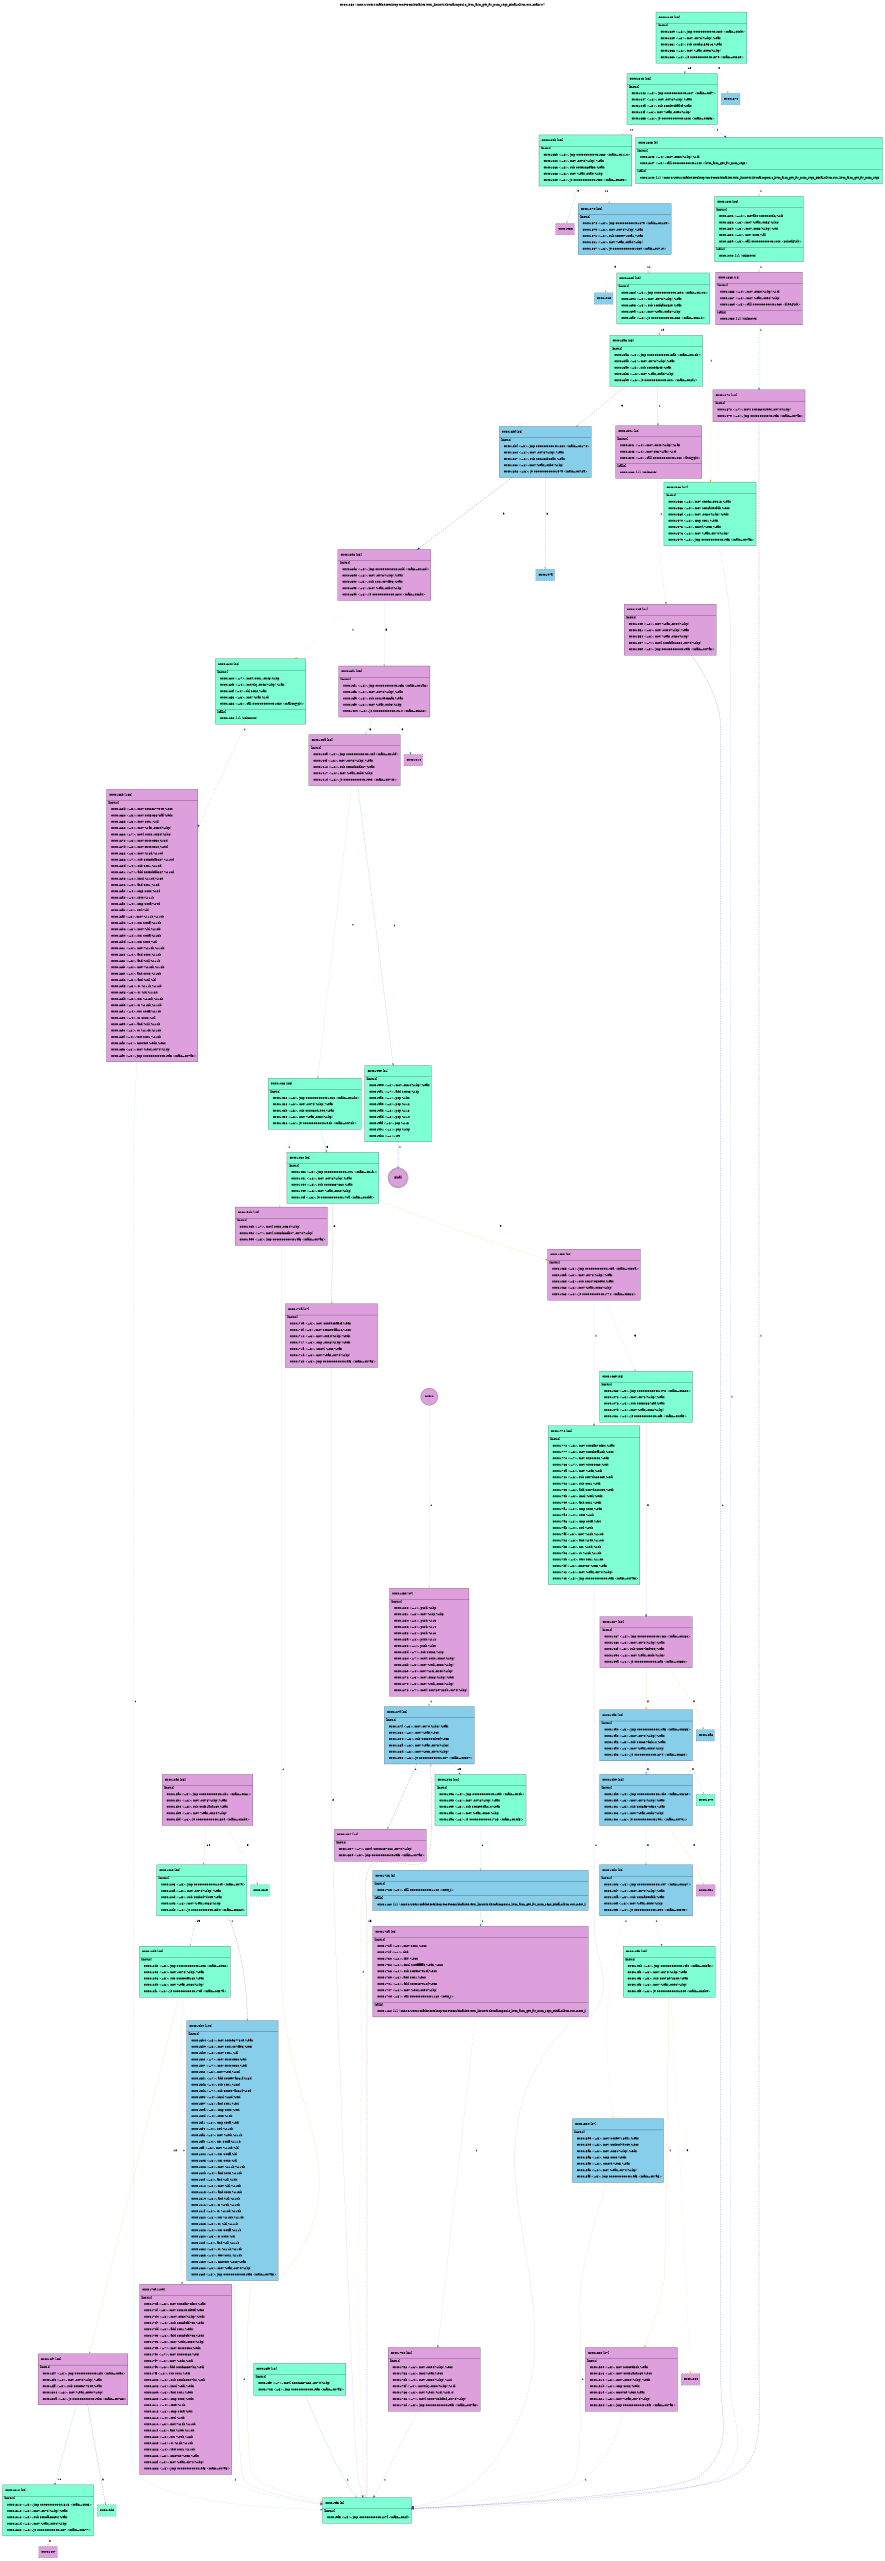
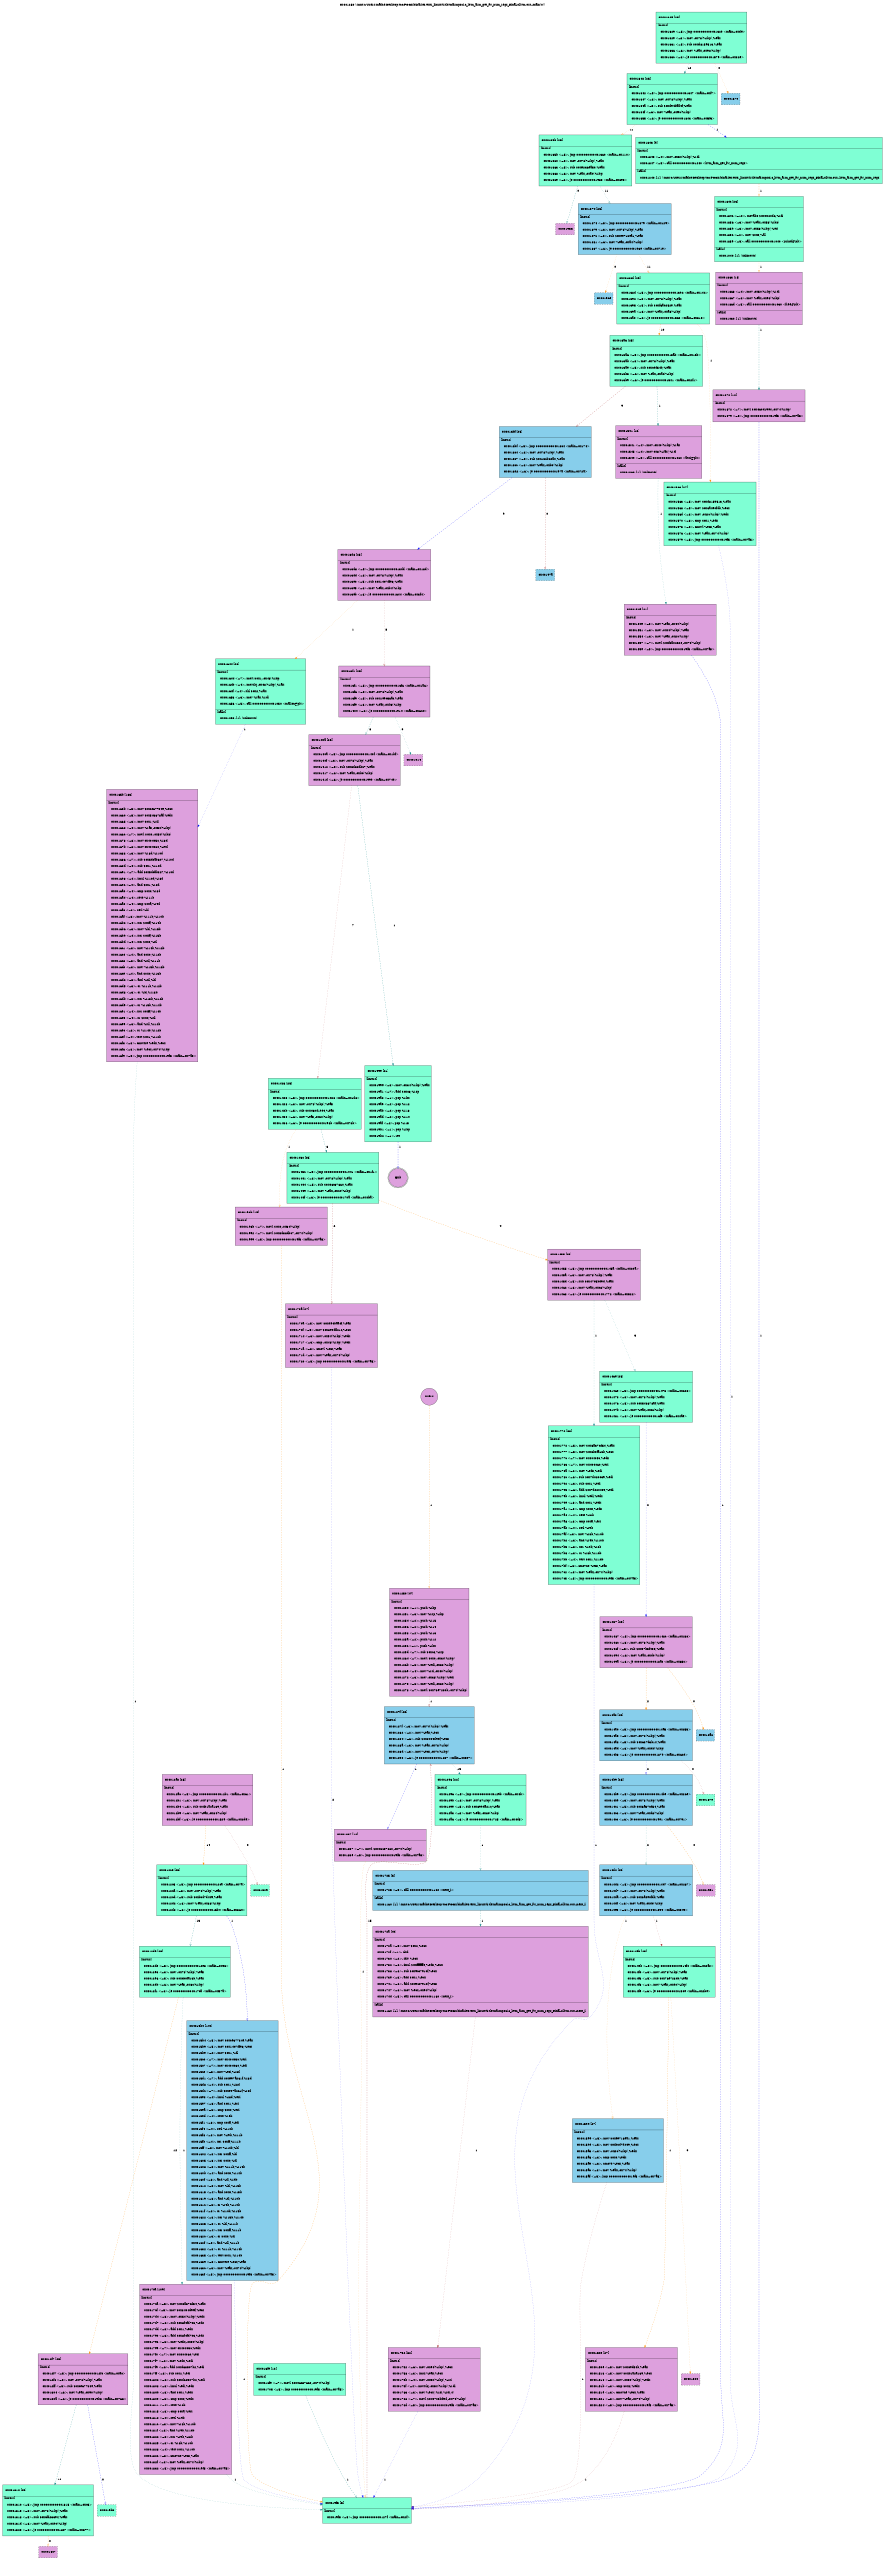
node "Final": label "Final" -> "Exit"
